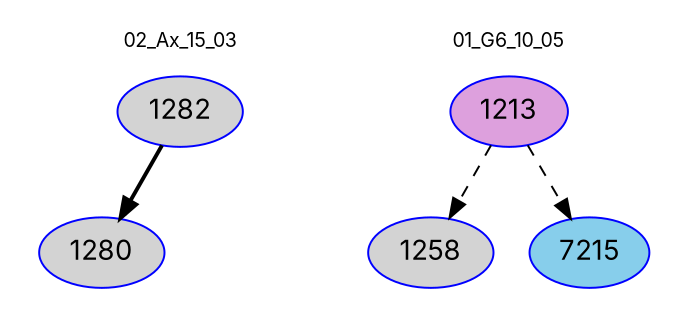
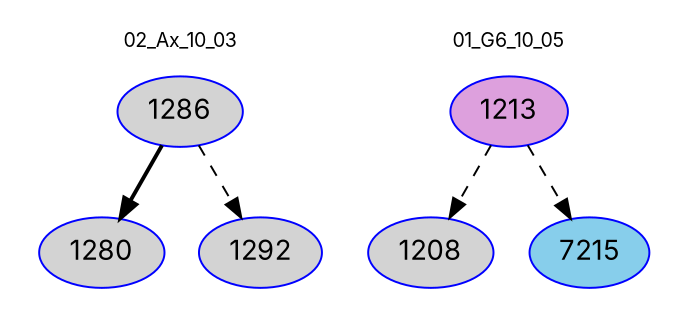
cluster "02_Ax_15_03": label "02_Ax_15_03" -> "02_Ax_10_03"
node "1282": label "1282" -> "1286"
node "1292": added
node "1258": label "1258" -> "1208"
